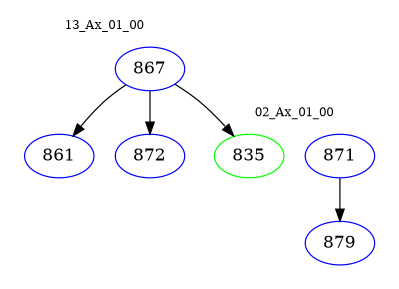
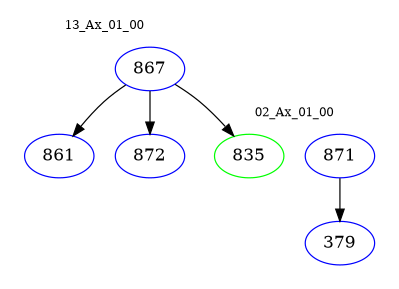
node "879": label "879" -> "379"
